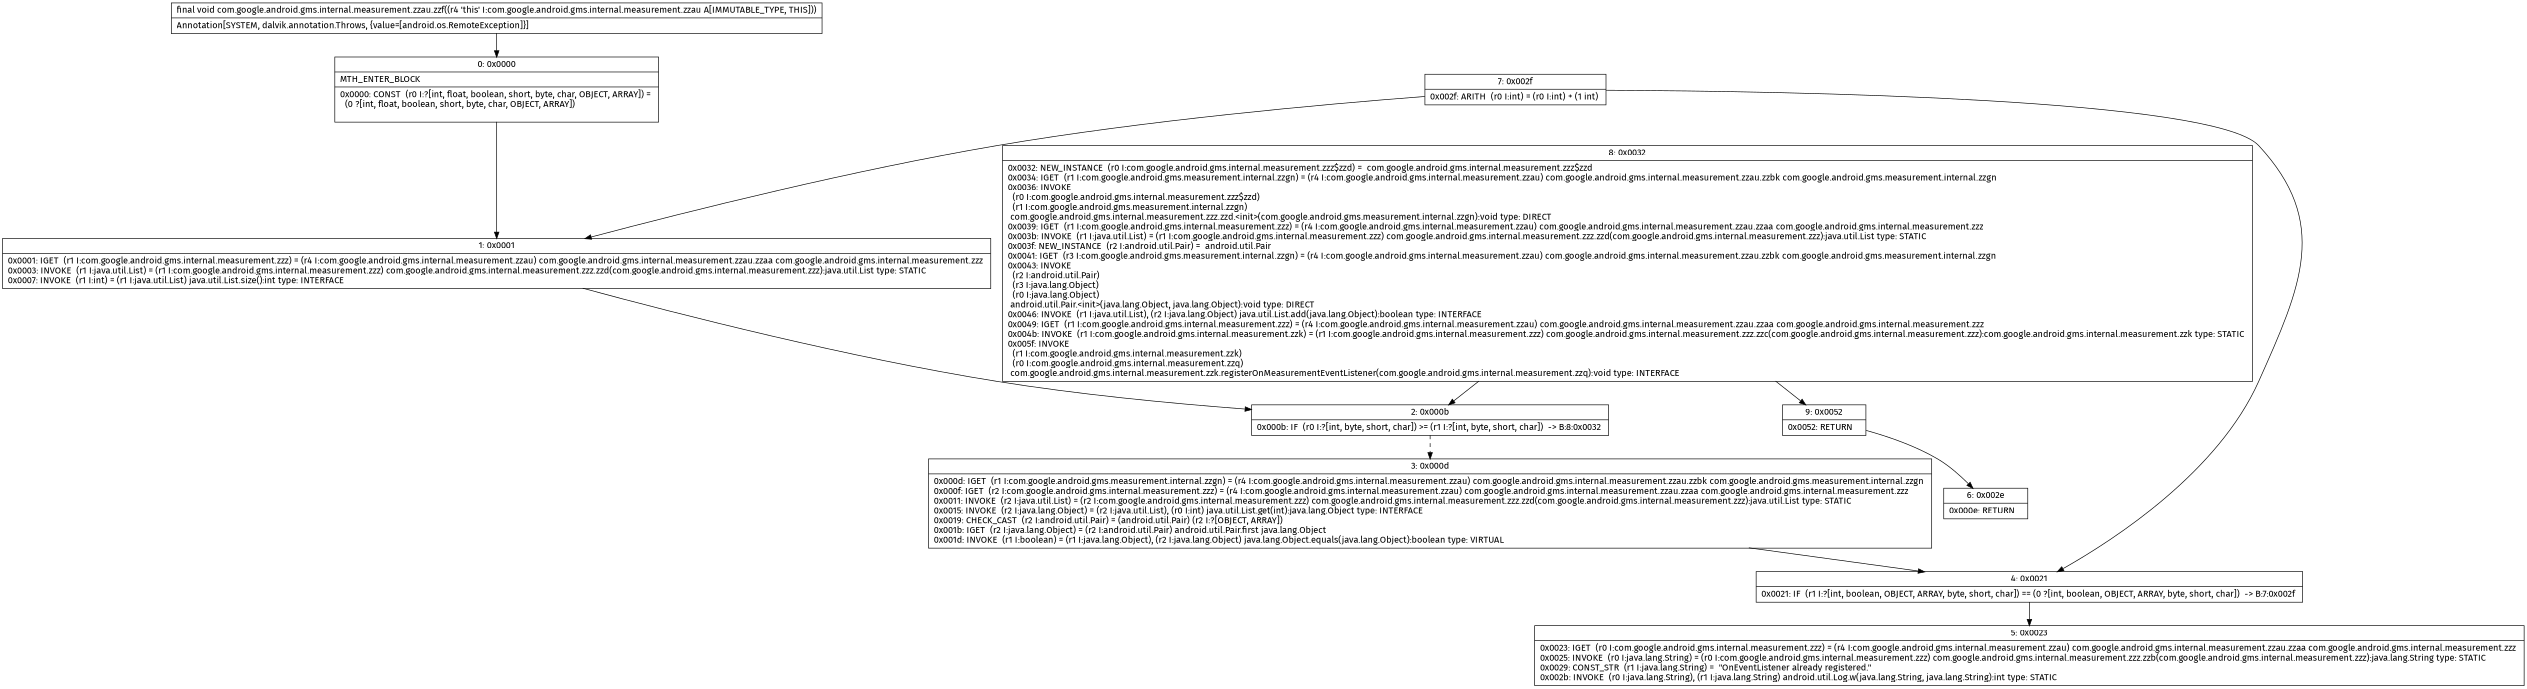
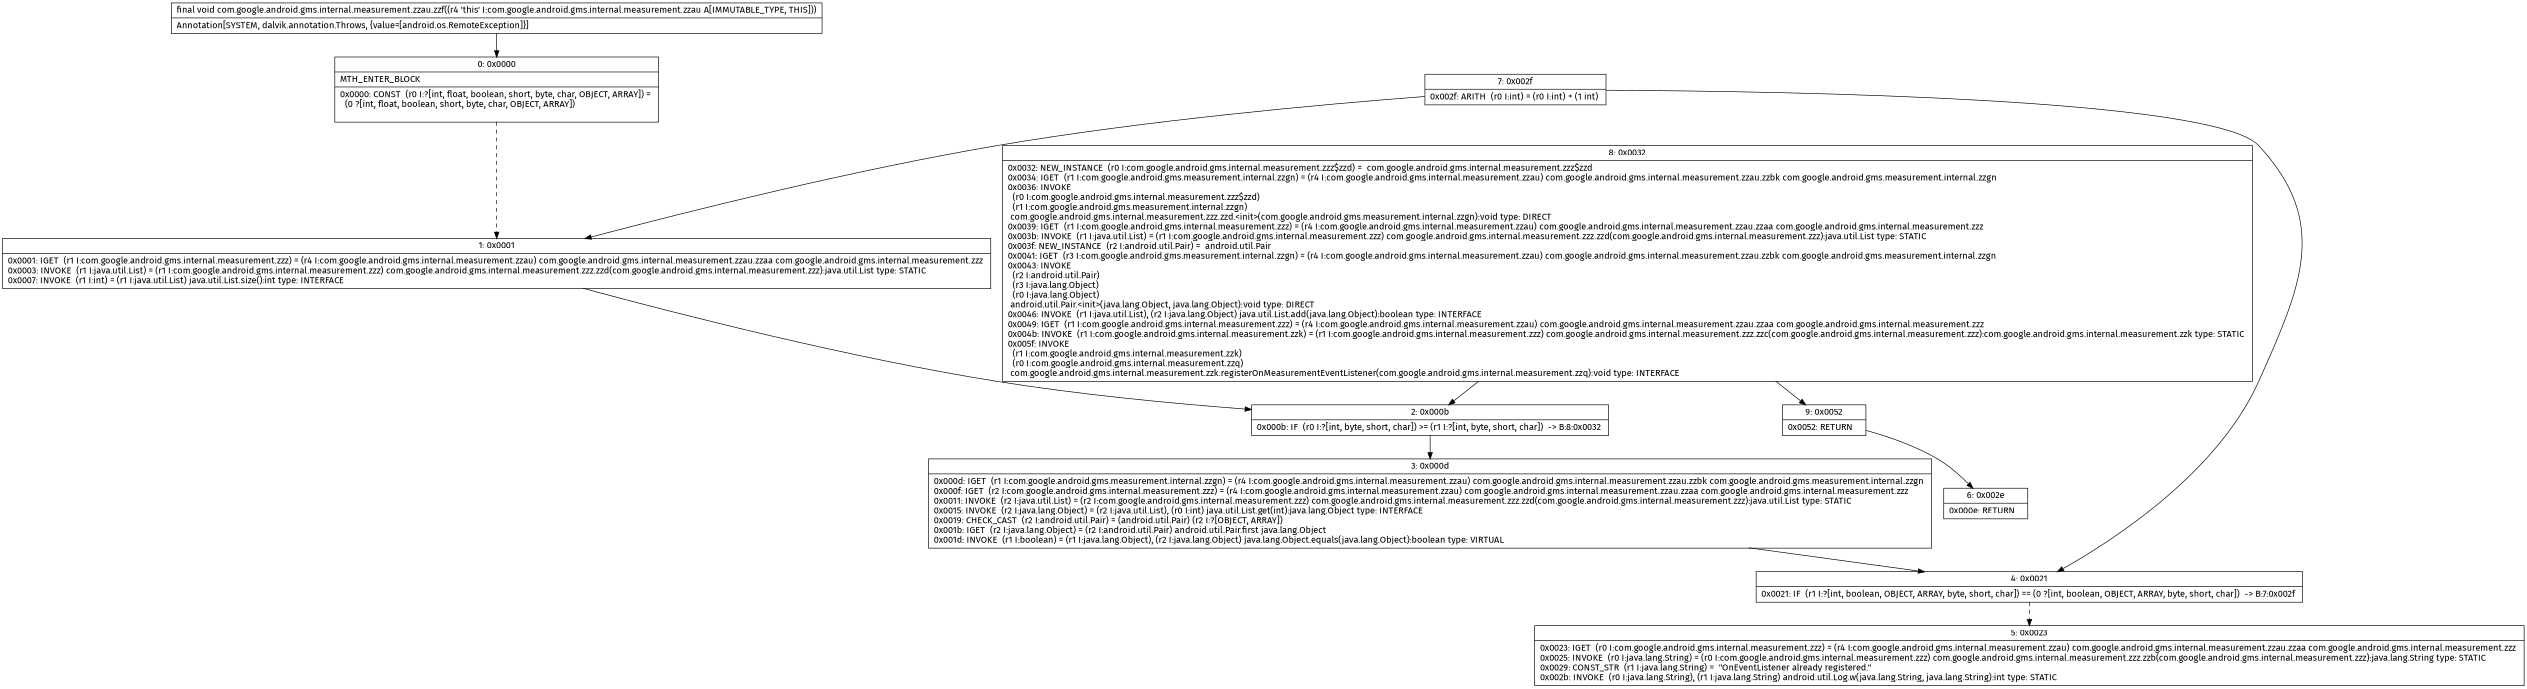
edge "0: 0x0000" -> "1: 0x0001": style solid -> dashed
edge "2: 0x000b" -> "3: 0x000d": style dashed -> solid
edge "4: 0x0021" -> "5: 0x0023": style solid -> dashed
